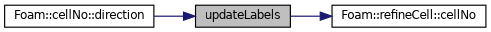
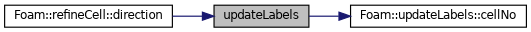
node "Foam::cellNo::direction": label "Foam::cellNo::direction" -> "Foam::refineCell::direction"
node "Foam::refineCell::cellNo": label "Foam::refineCell::cellNo" -> "Foam::updateLabels::cellNo"
